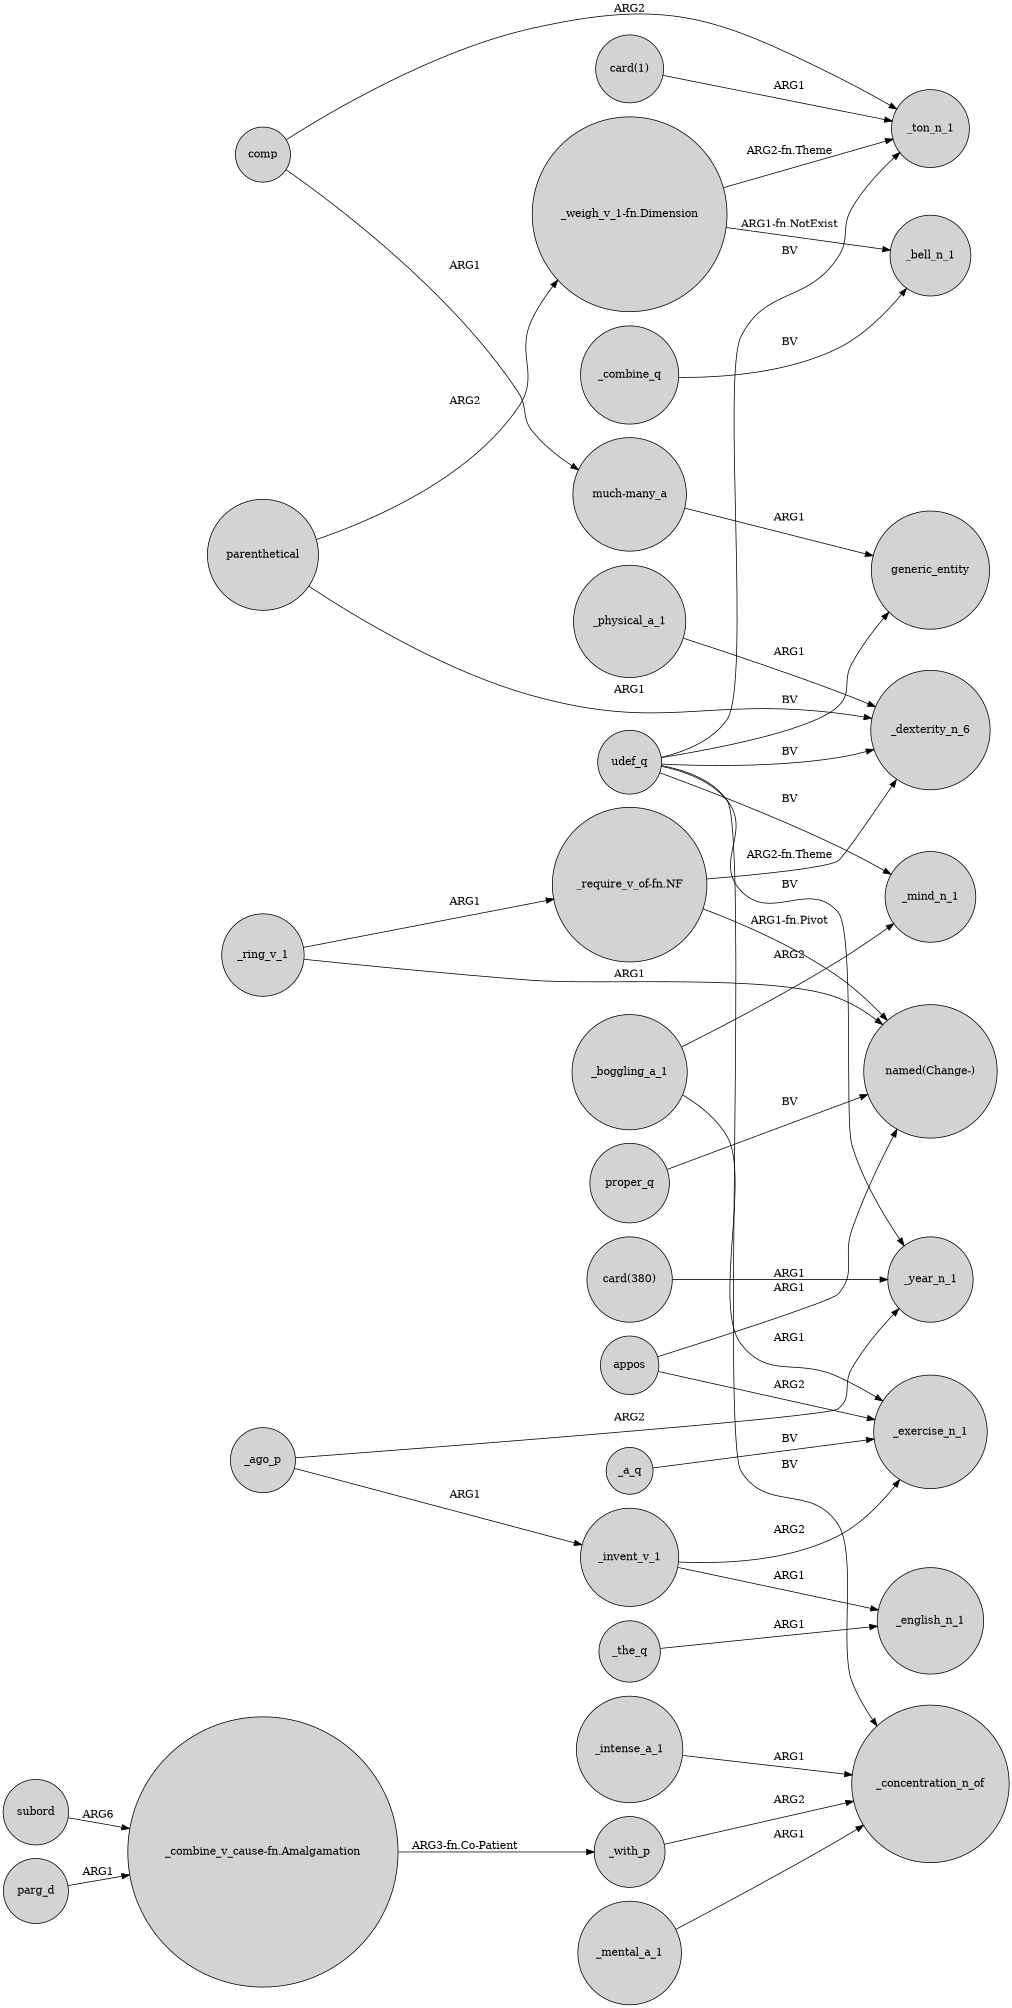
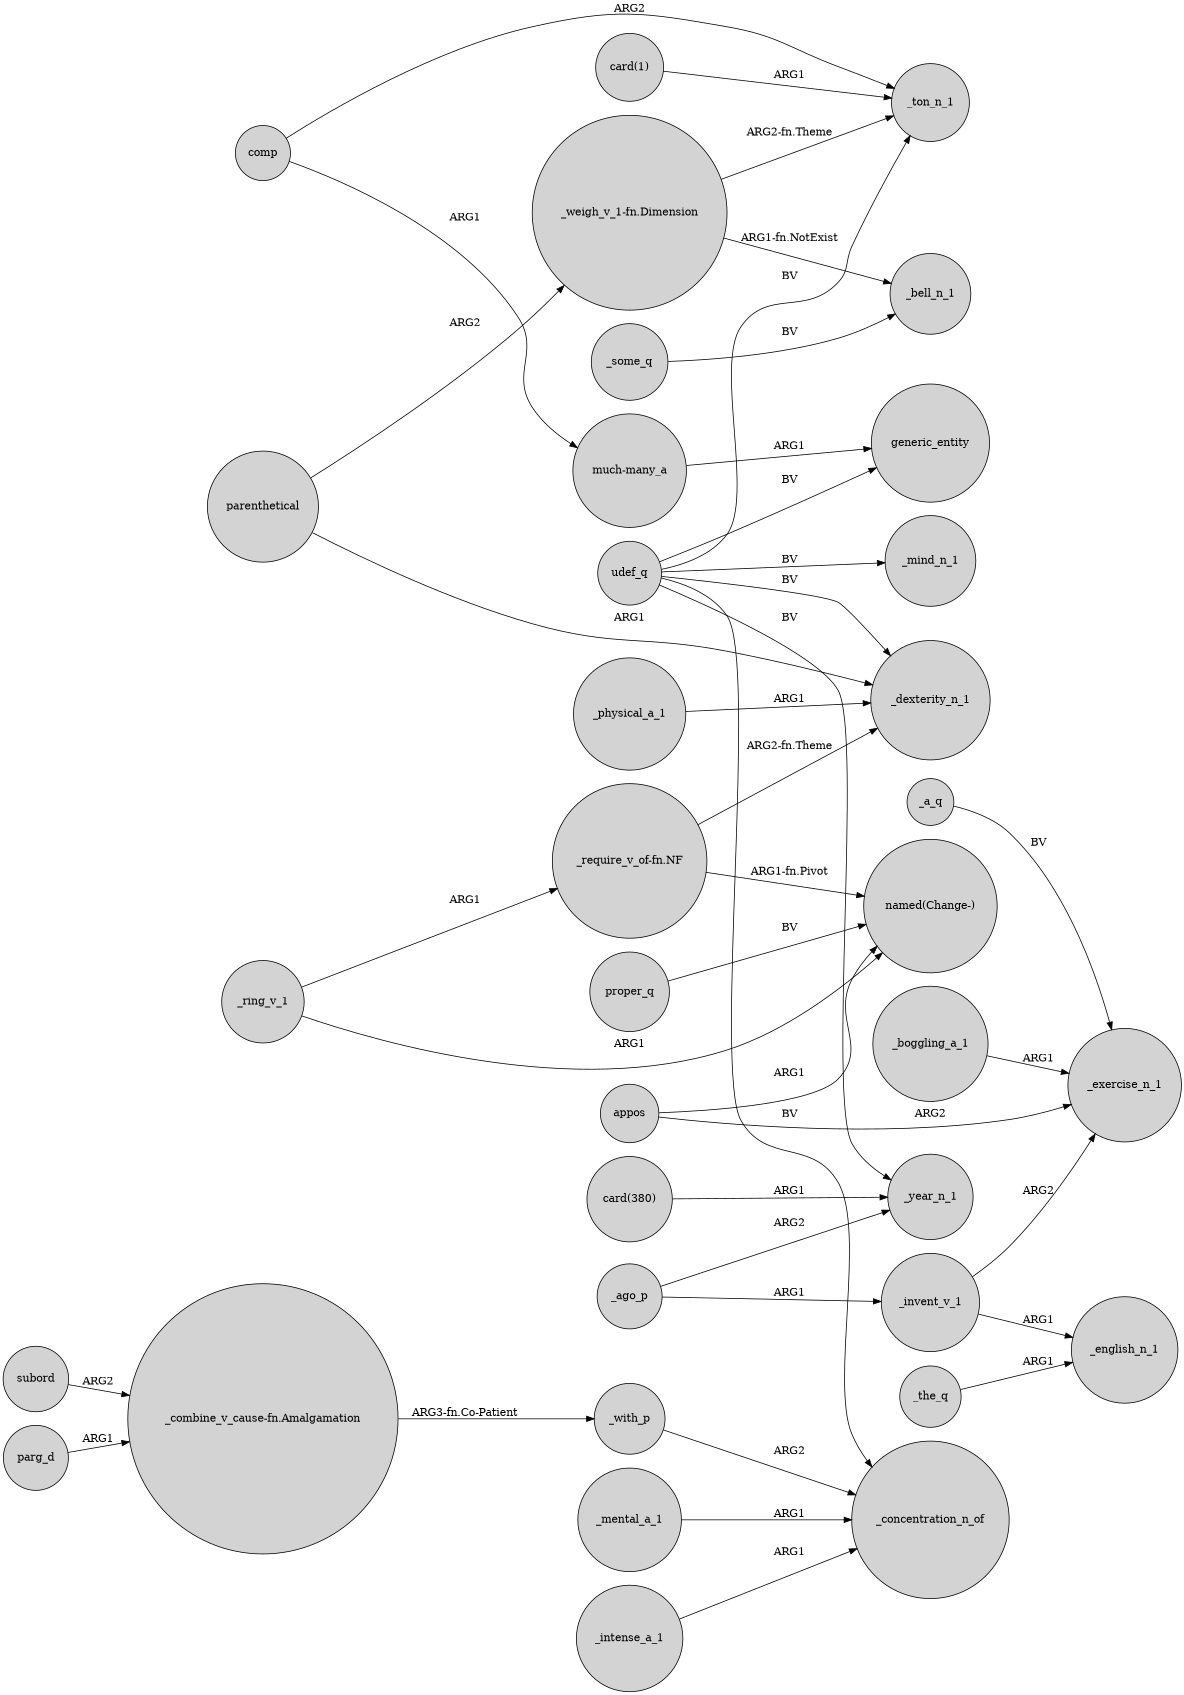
node "_combine_q": label "_combine_q" -> "_some_q"
node "_dexterity_n_6": label "_dexterity_n_6" -> "_dexterity_n_1"
edge "_boggling_a_1" -> "_mind_n_1": removed, label "ARG2"
edge "subord" -> "_combine_v_cause-fn.Amalgamation": label "ARG6" -> "ARG2"
